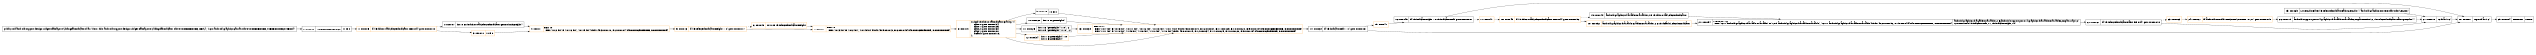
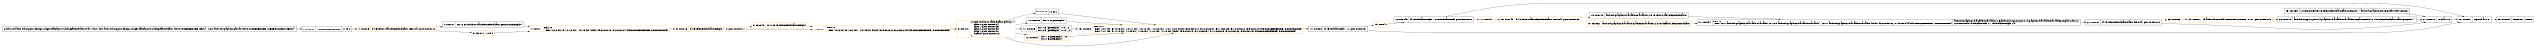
edge "18: 0x004b" -> "20: 0x0052": removed
node "21: 0x0054": text "METHOD: r2" -> "PHI: r2"
